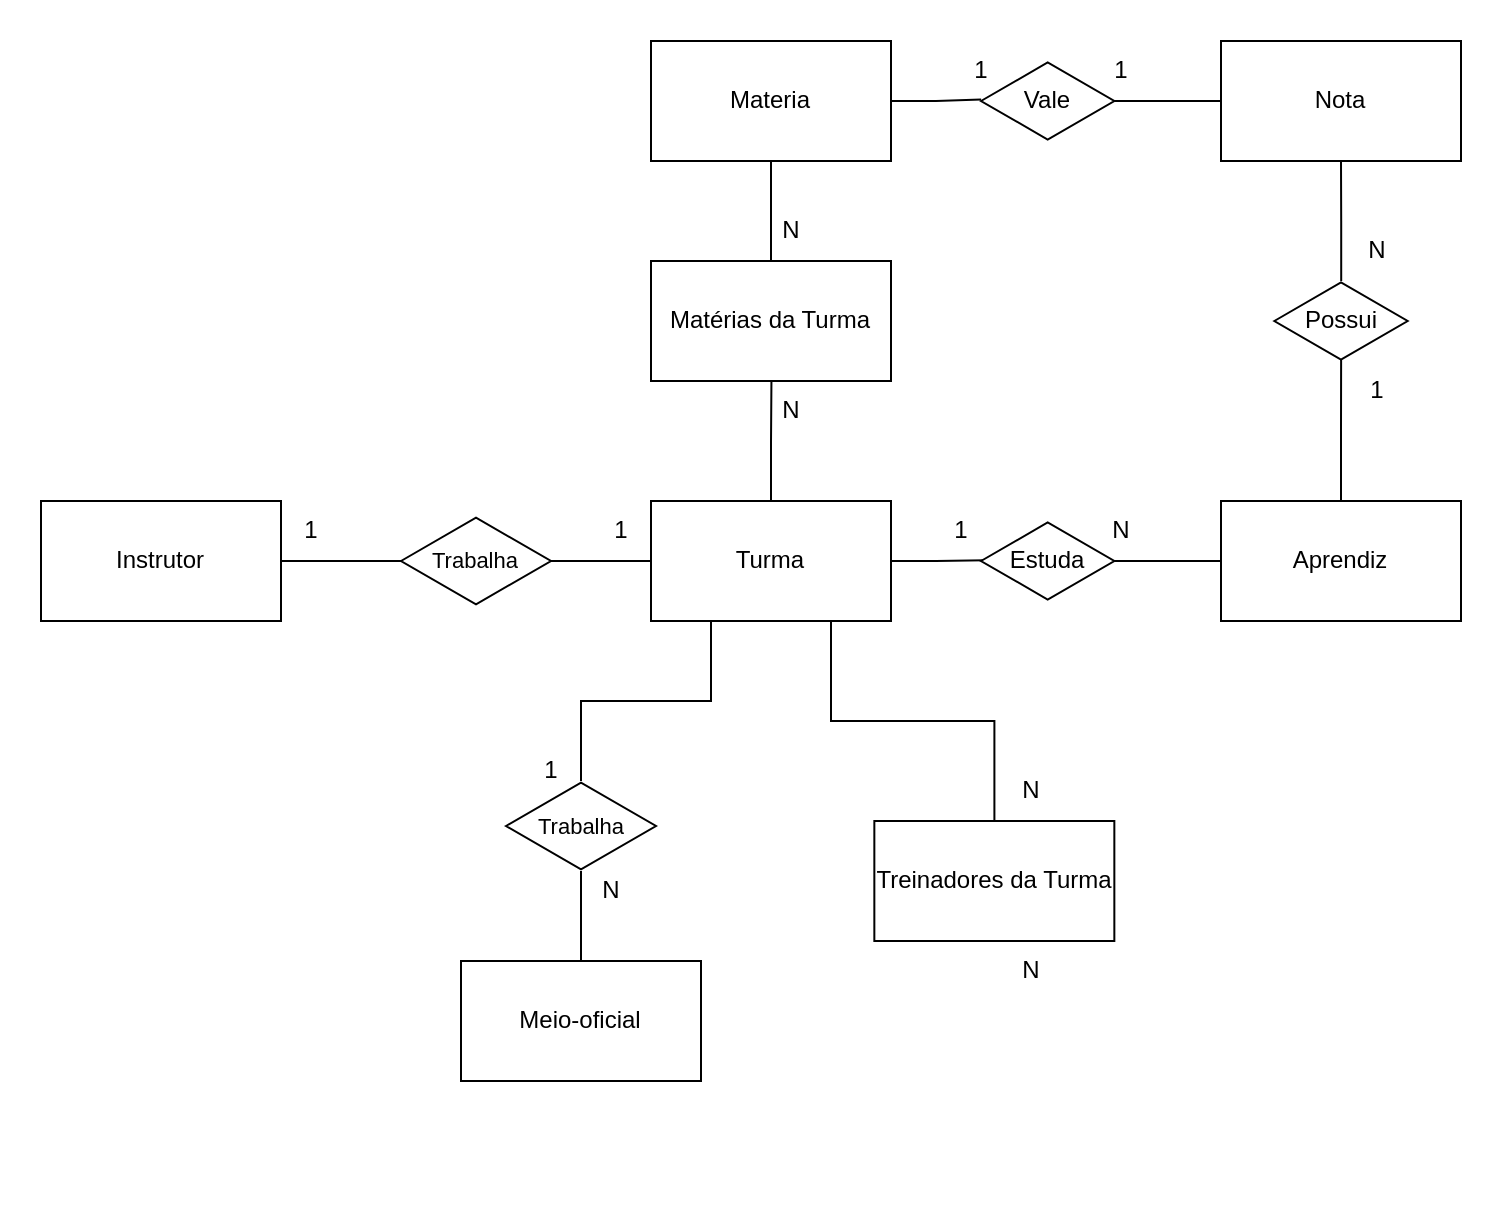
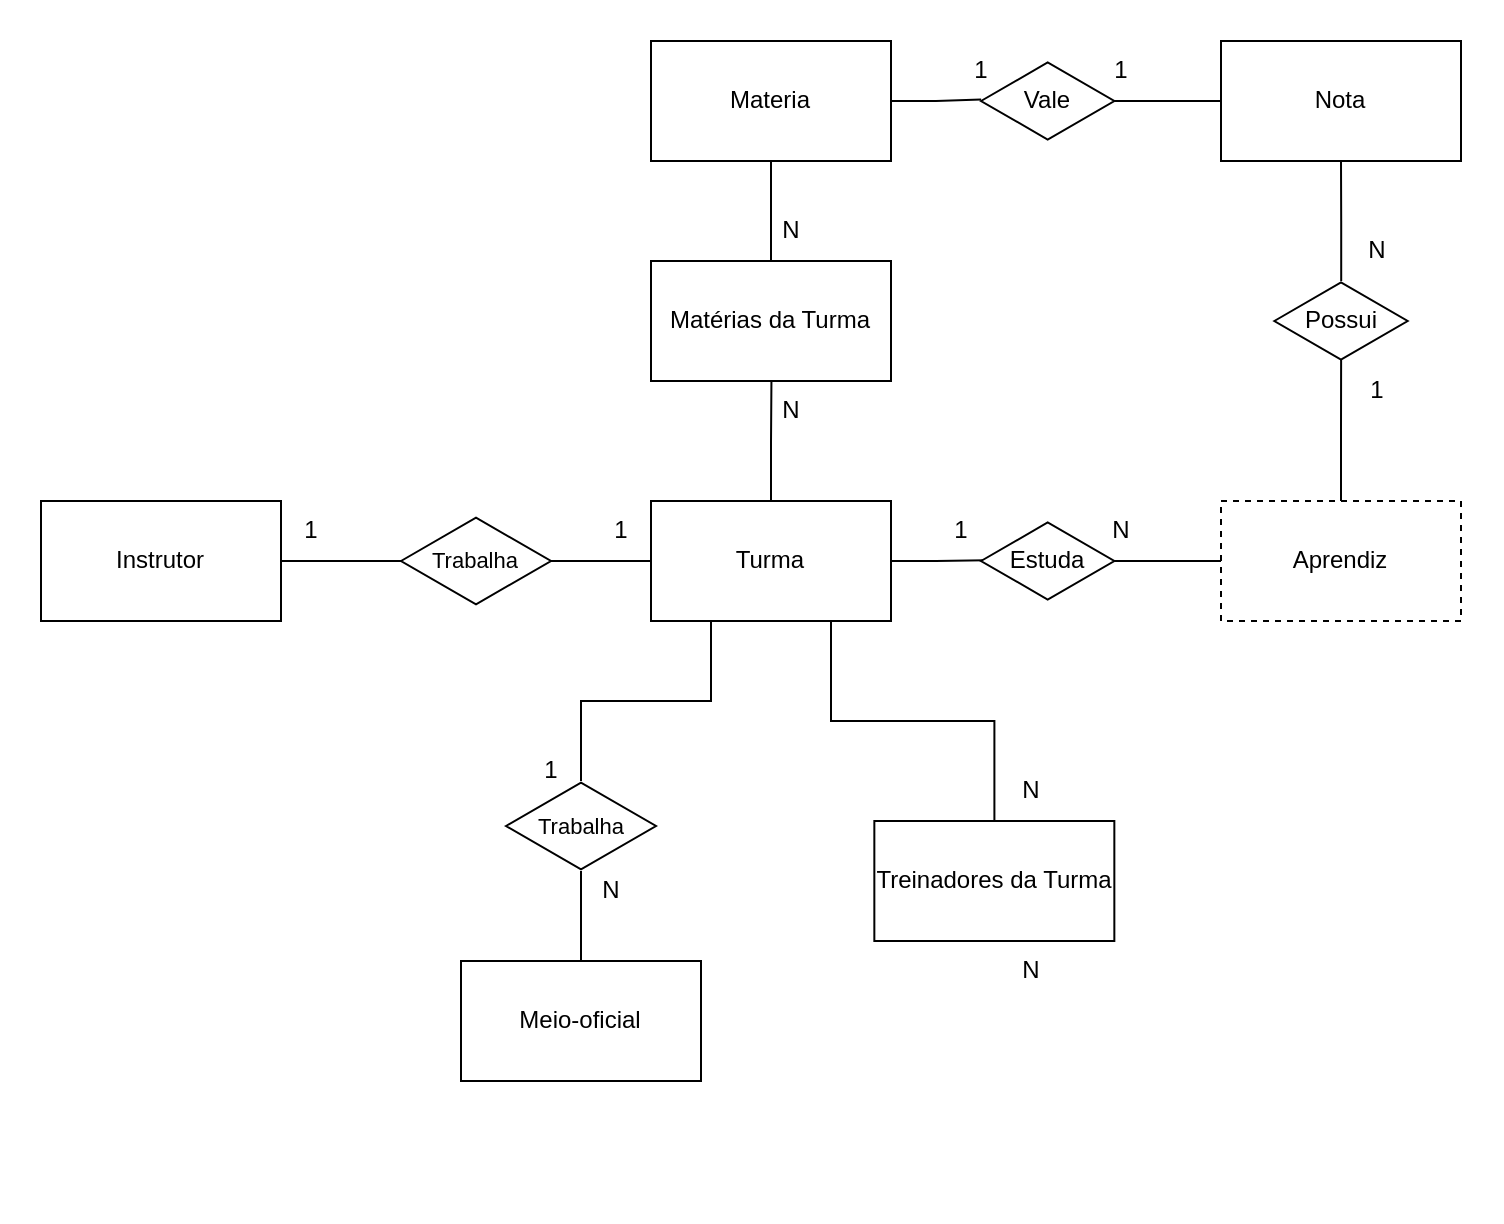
node "Aprendiz": style solid -> dashed
